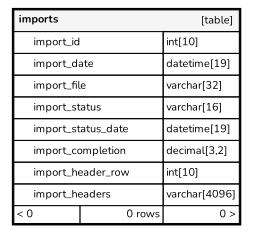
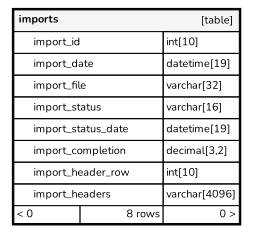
node "imports": text "0 rows" -> "8 rows"
